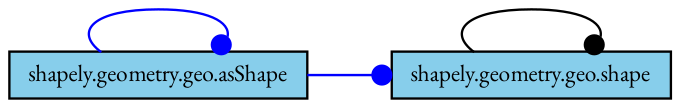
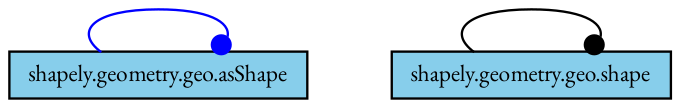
edge "shapely.geometry.geo.asShape" -> "shapely.geometry.geo.shape": removed
